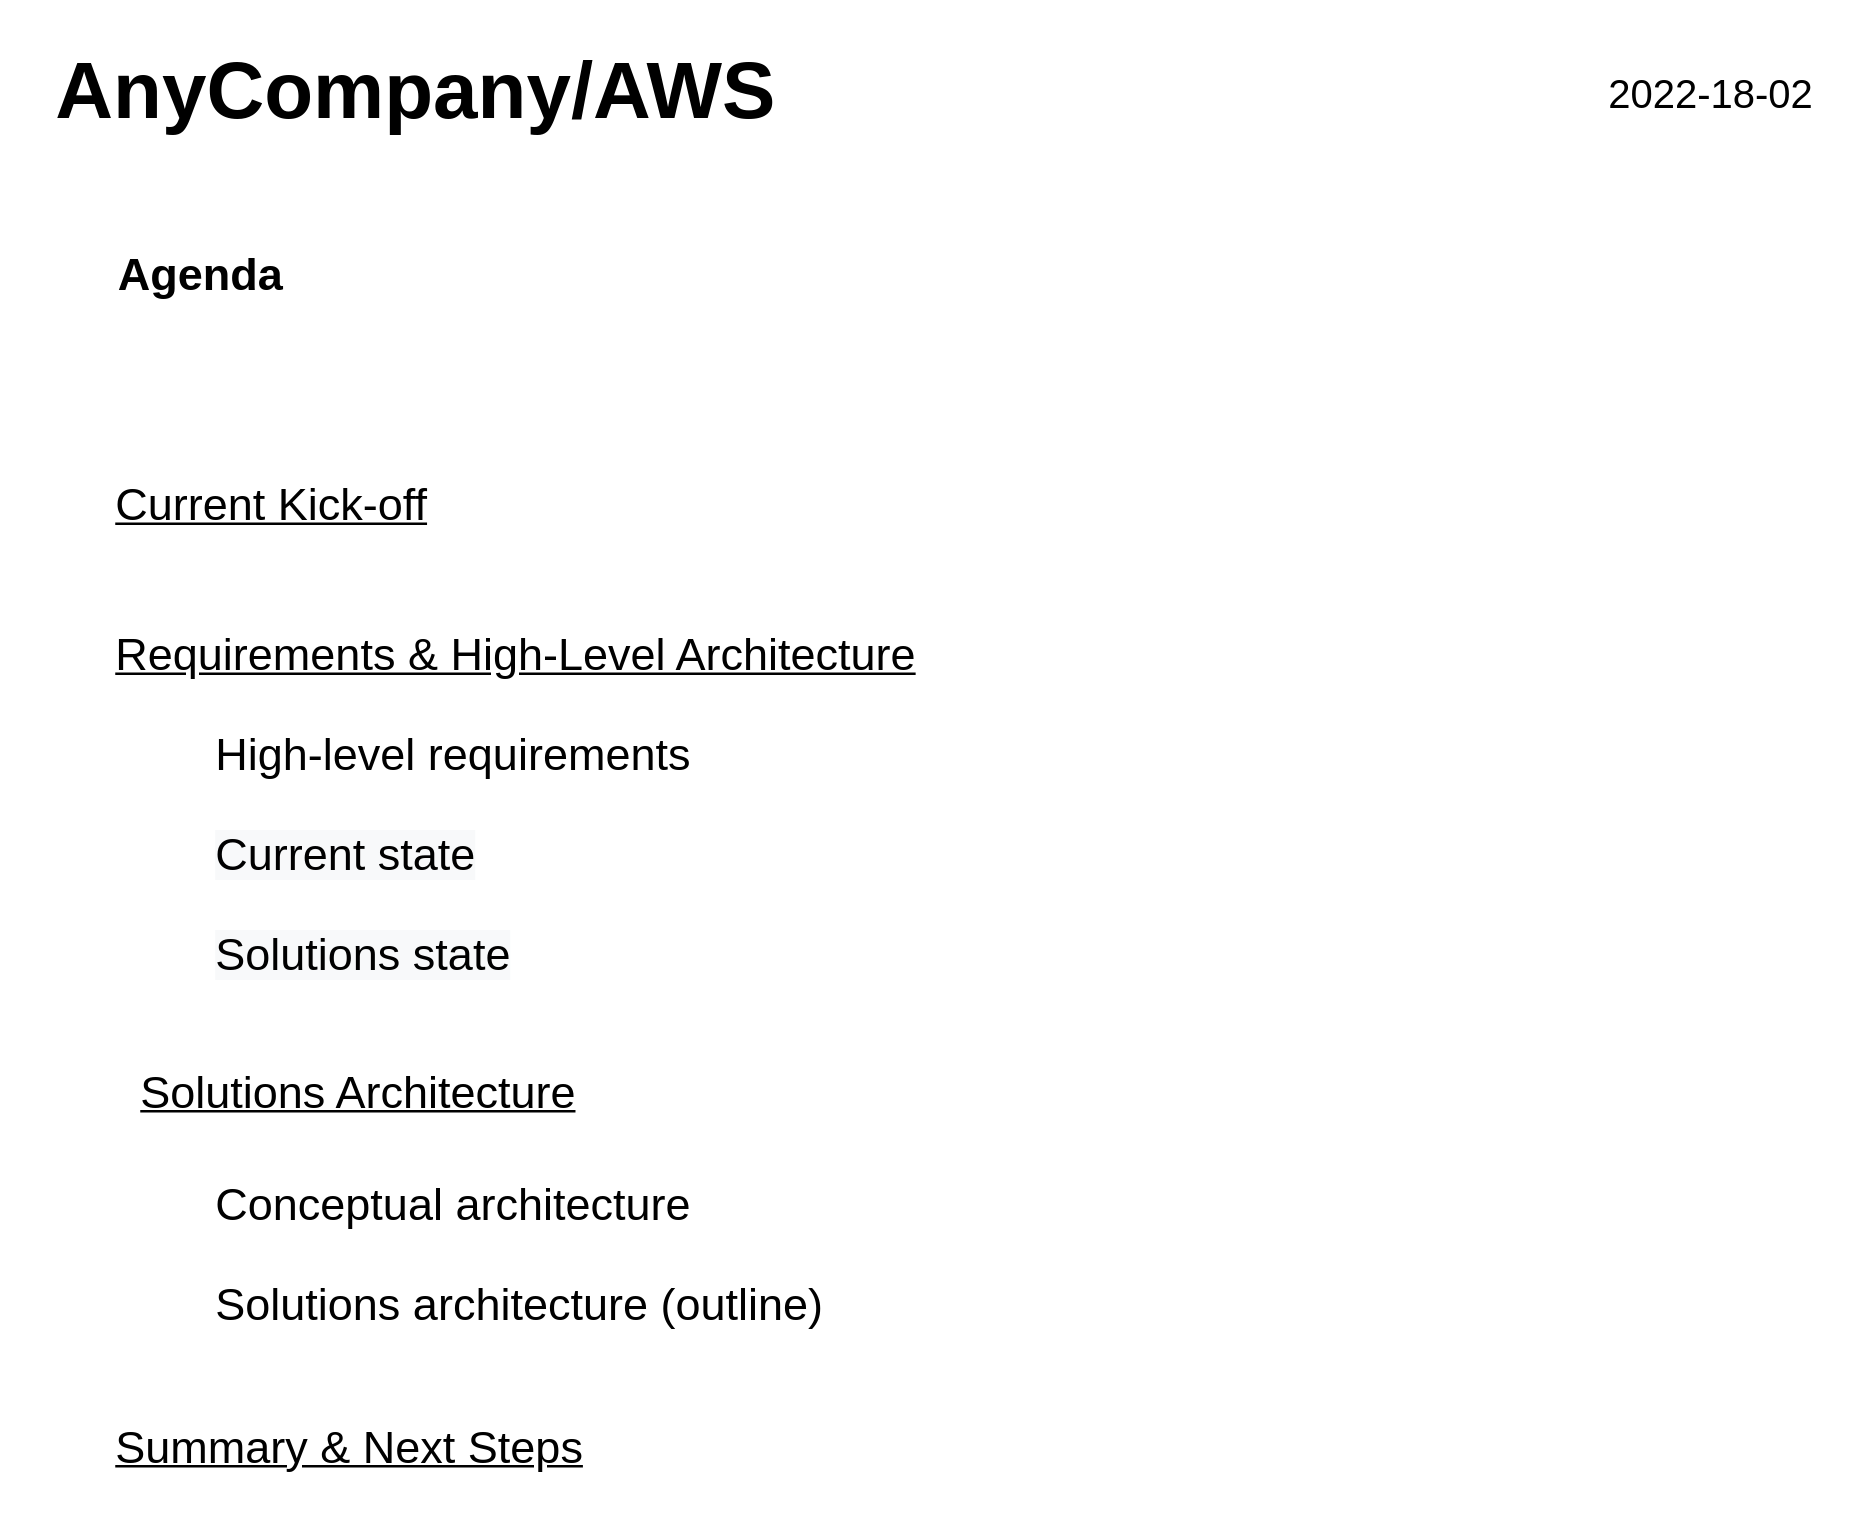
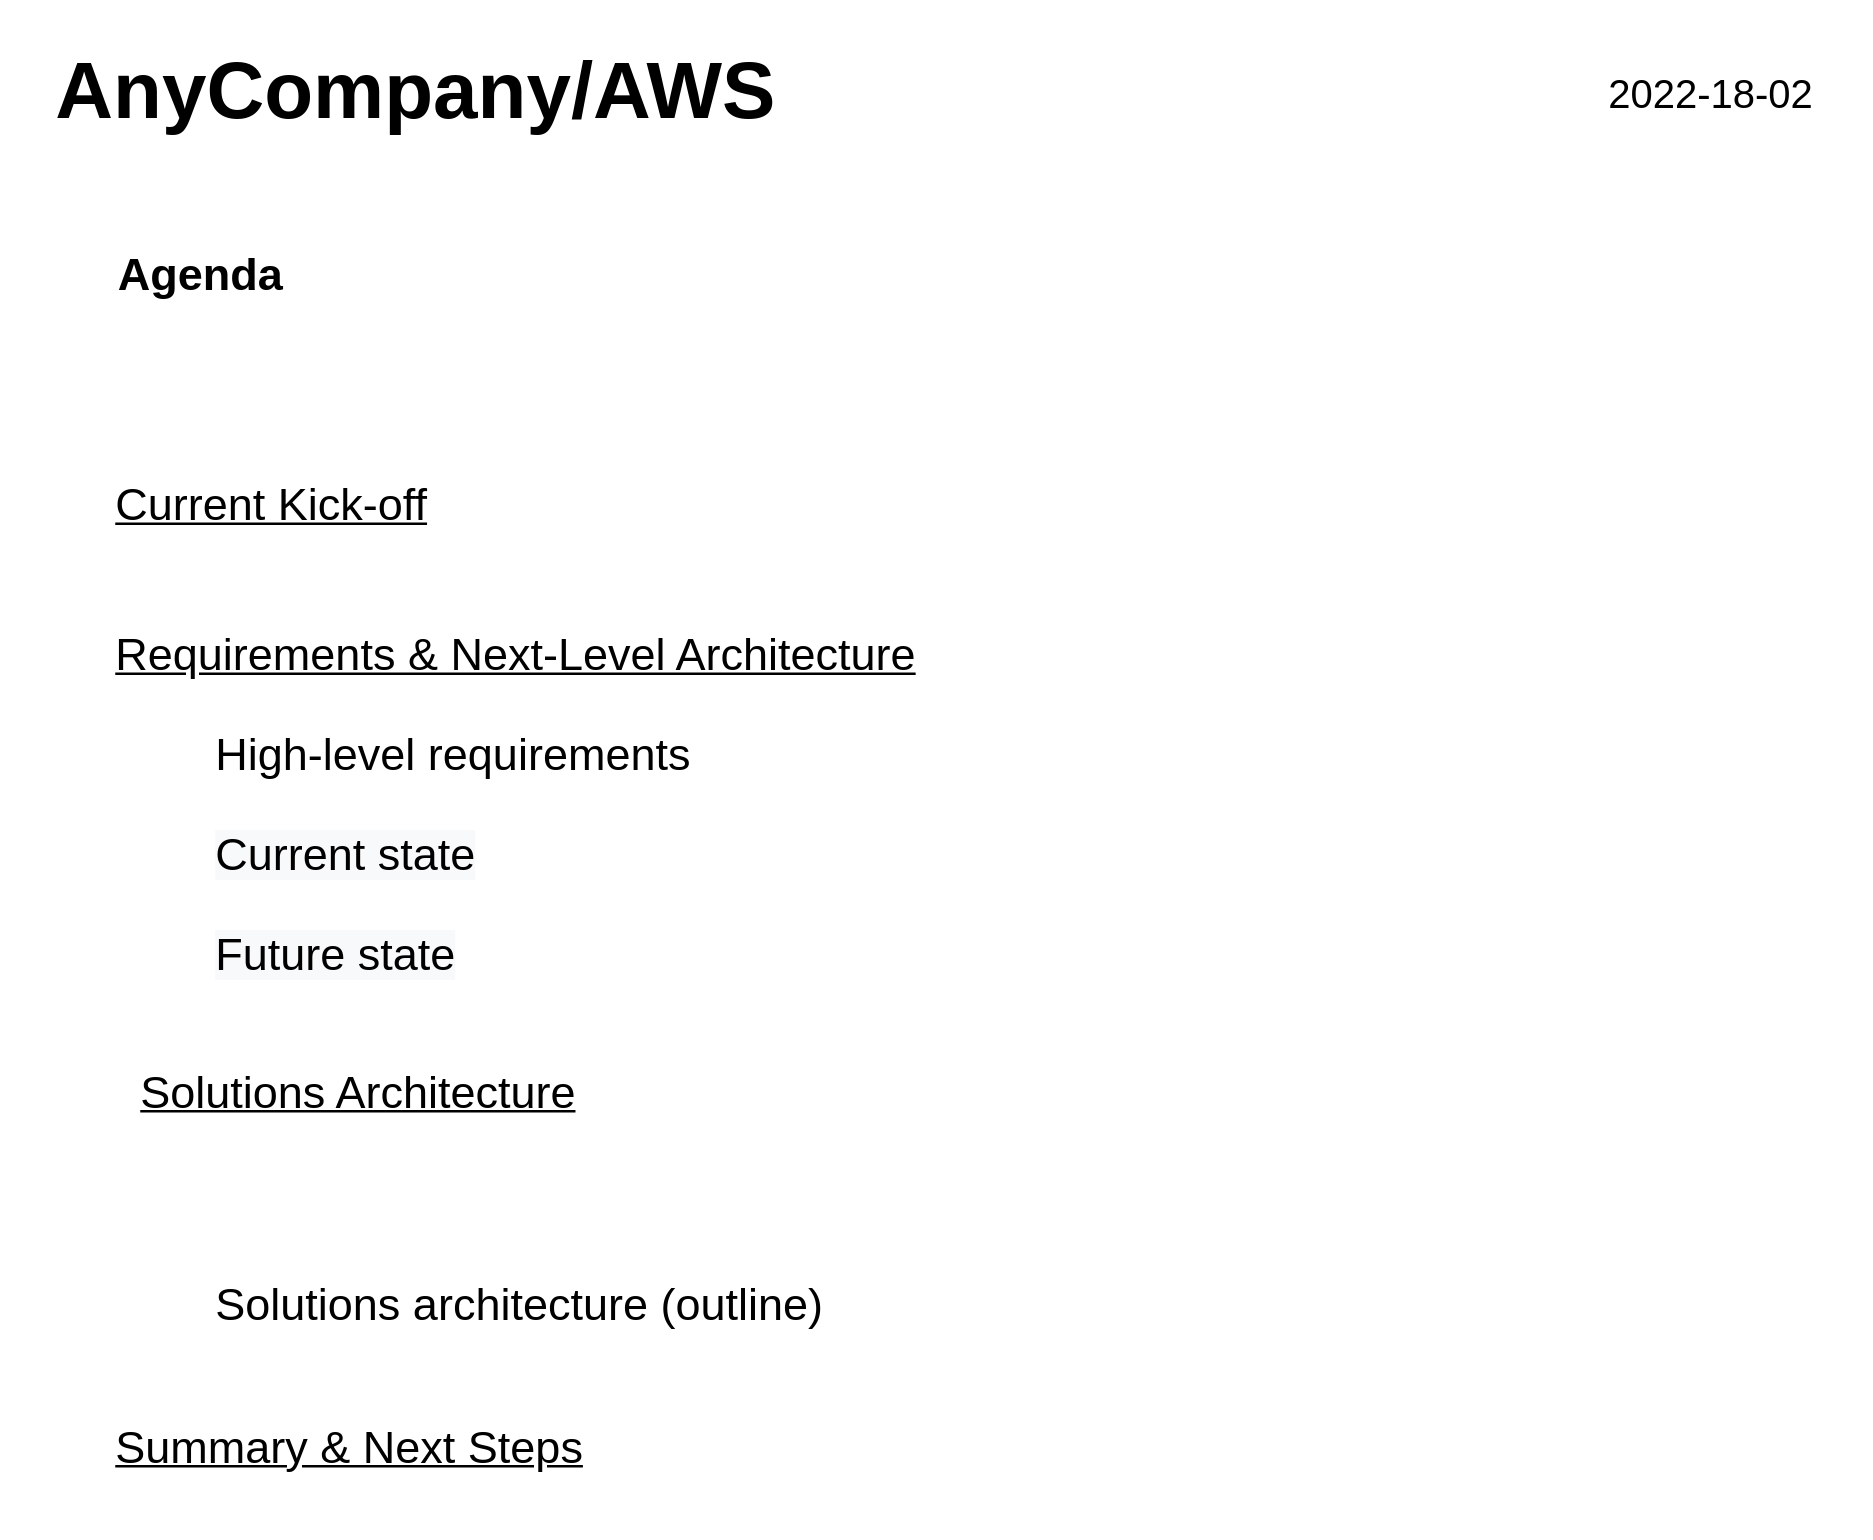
node "Requirements & High-Level Architecture": label "Requirements & High-Level Architecture" -> "Requirements & Next-Level Architecture"
node "Solutions state": label "Solutions state" -> "Future state"
node "Conceptual architecture": removed
